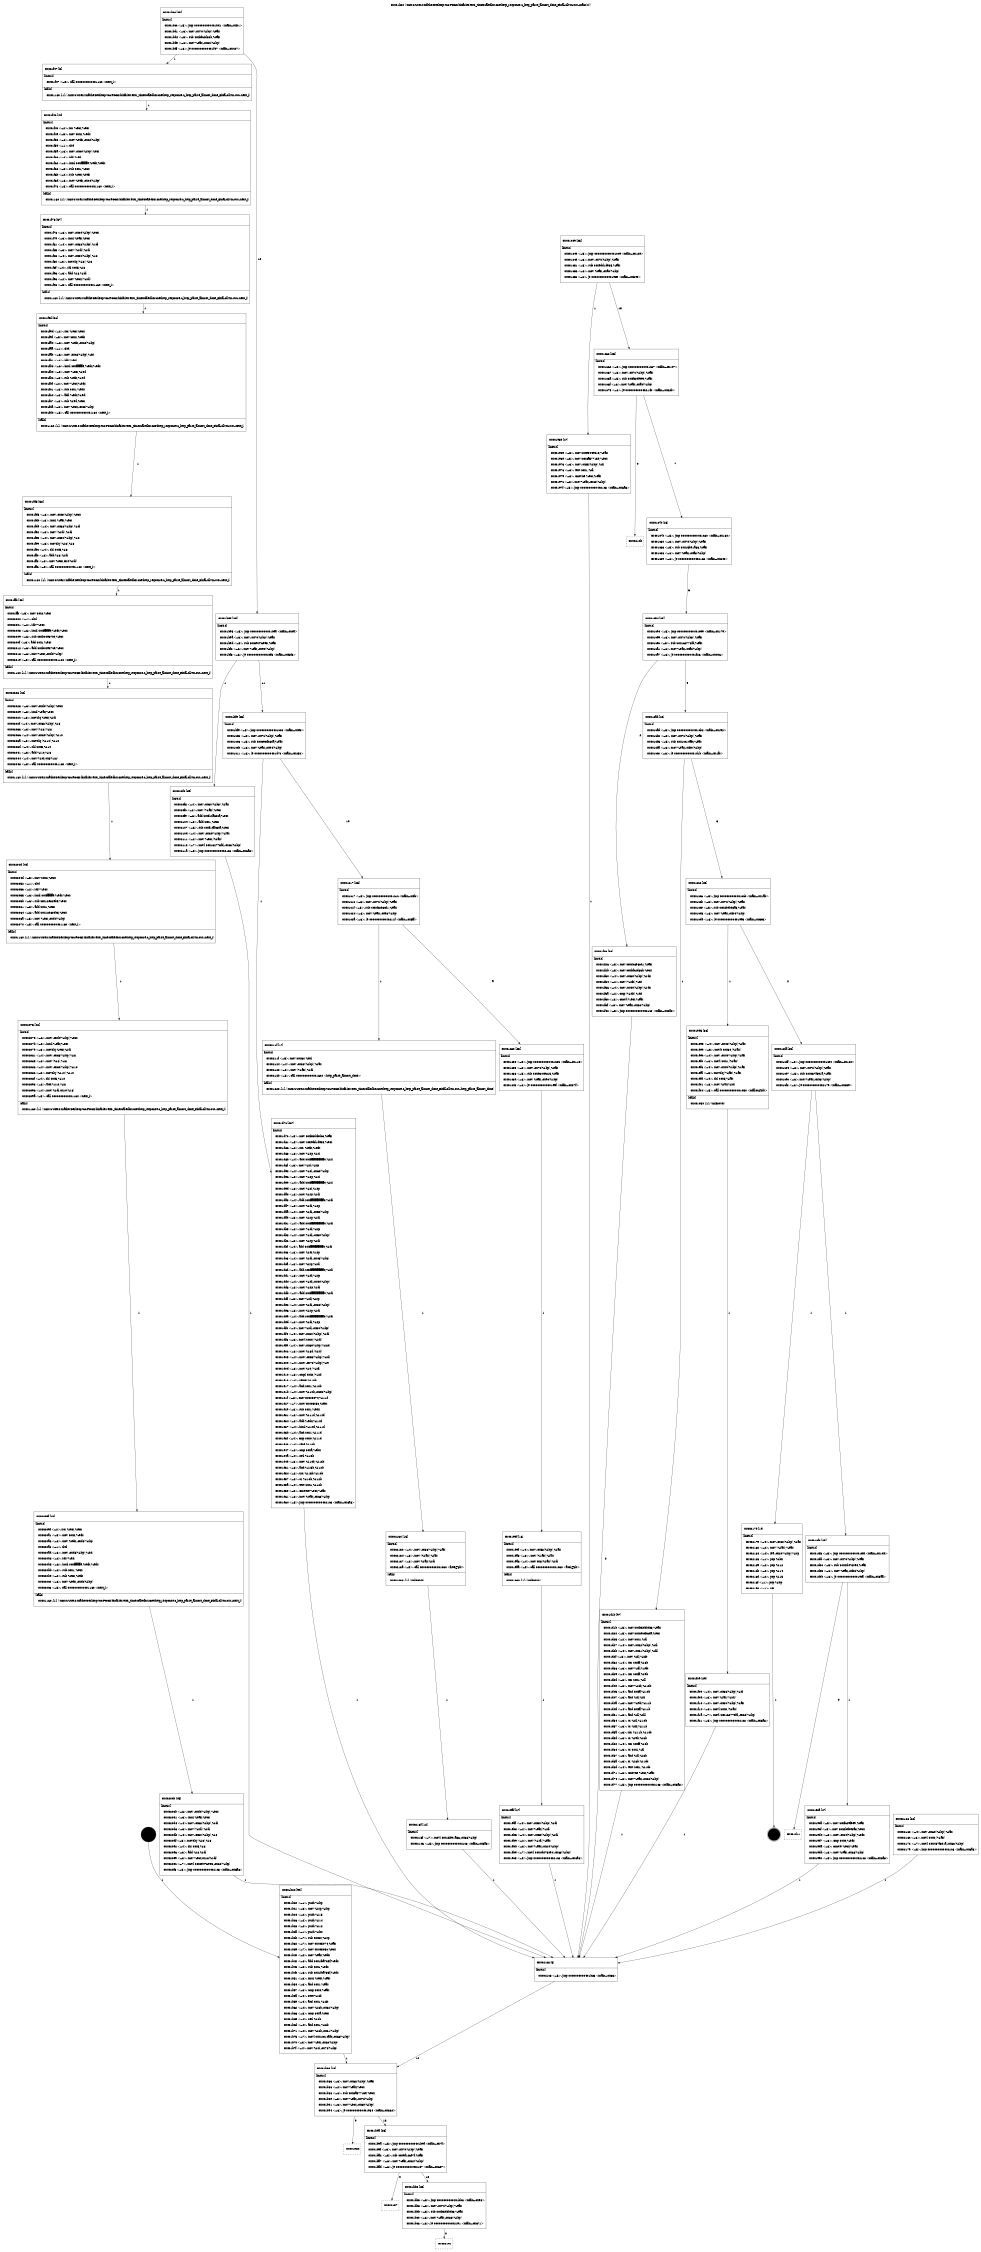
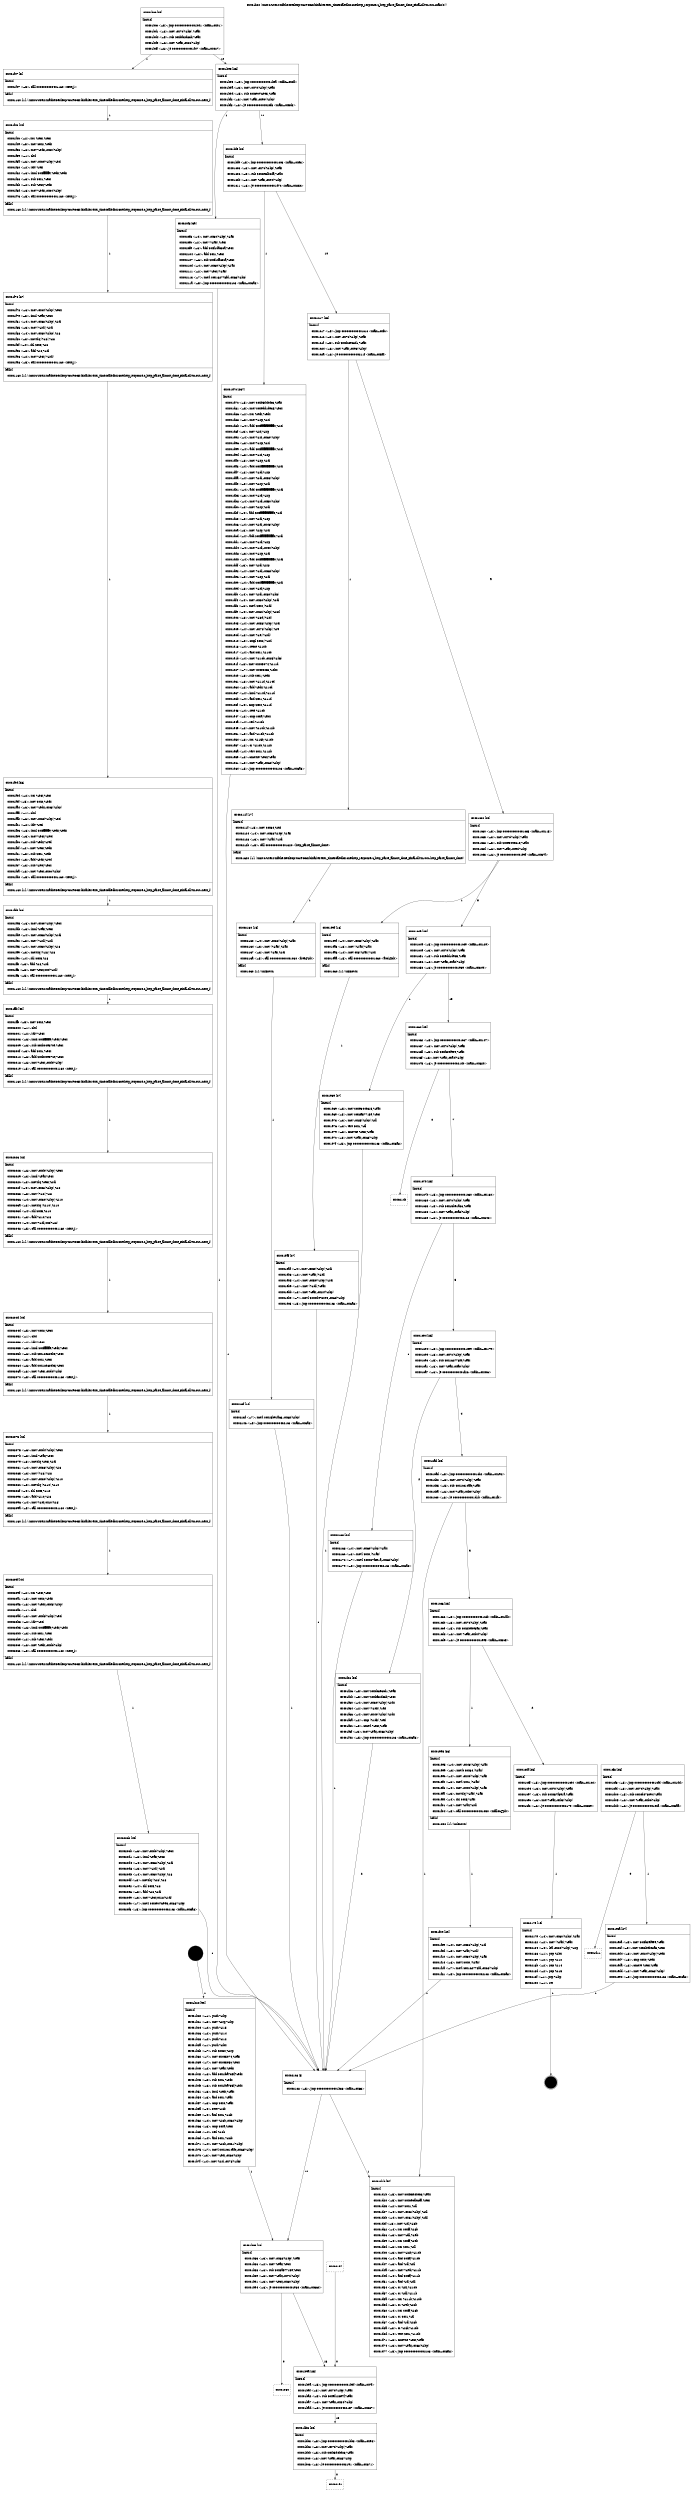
edge "0x401c30 [25]" -> "0x401c49 [25]": added, label "8"
edge "0x401cdf [25]" -> "0x401cf8 [25]": removed, label "1"
edge "0x401c7b [25]" -> "0x402168 [22]": added, label "1"
edge "0x401d1b [97]" -> "0x4021c8 [5]": reversed
edge "0x401b9a [25]" -> "0x402157": reversed
